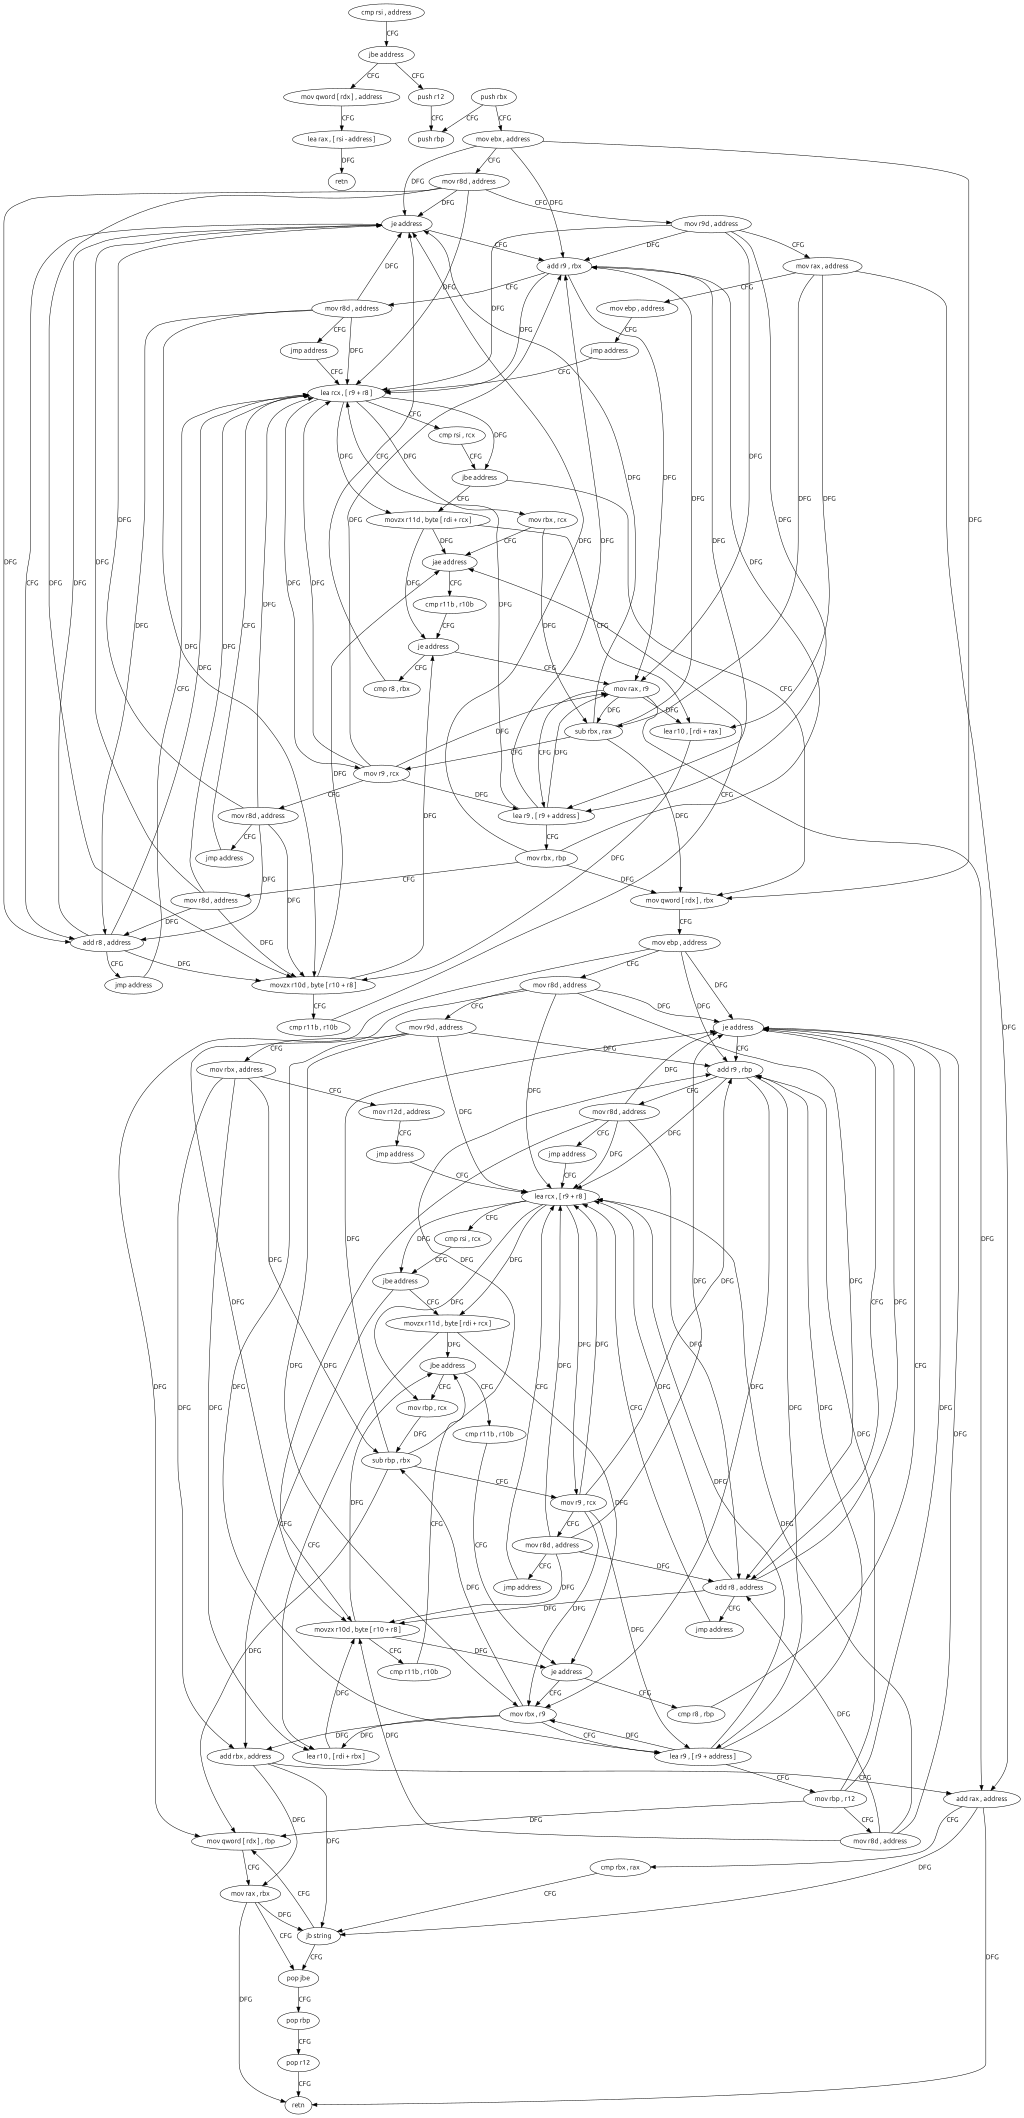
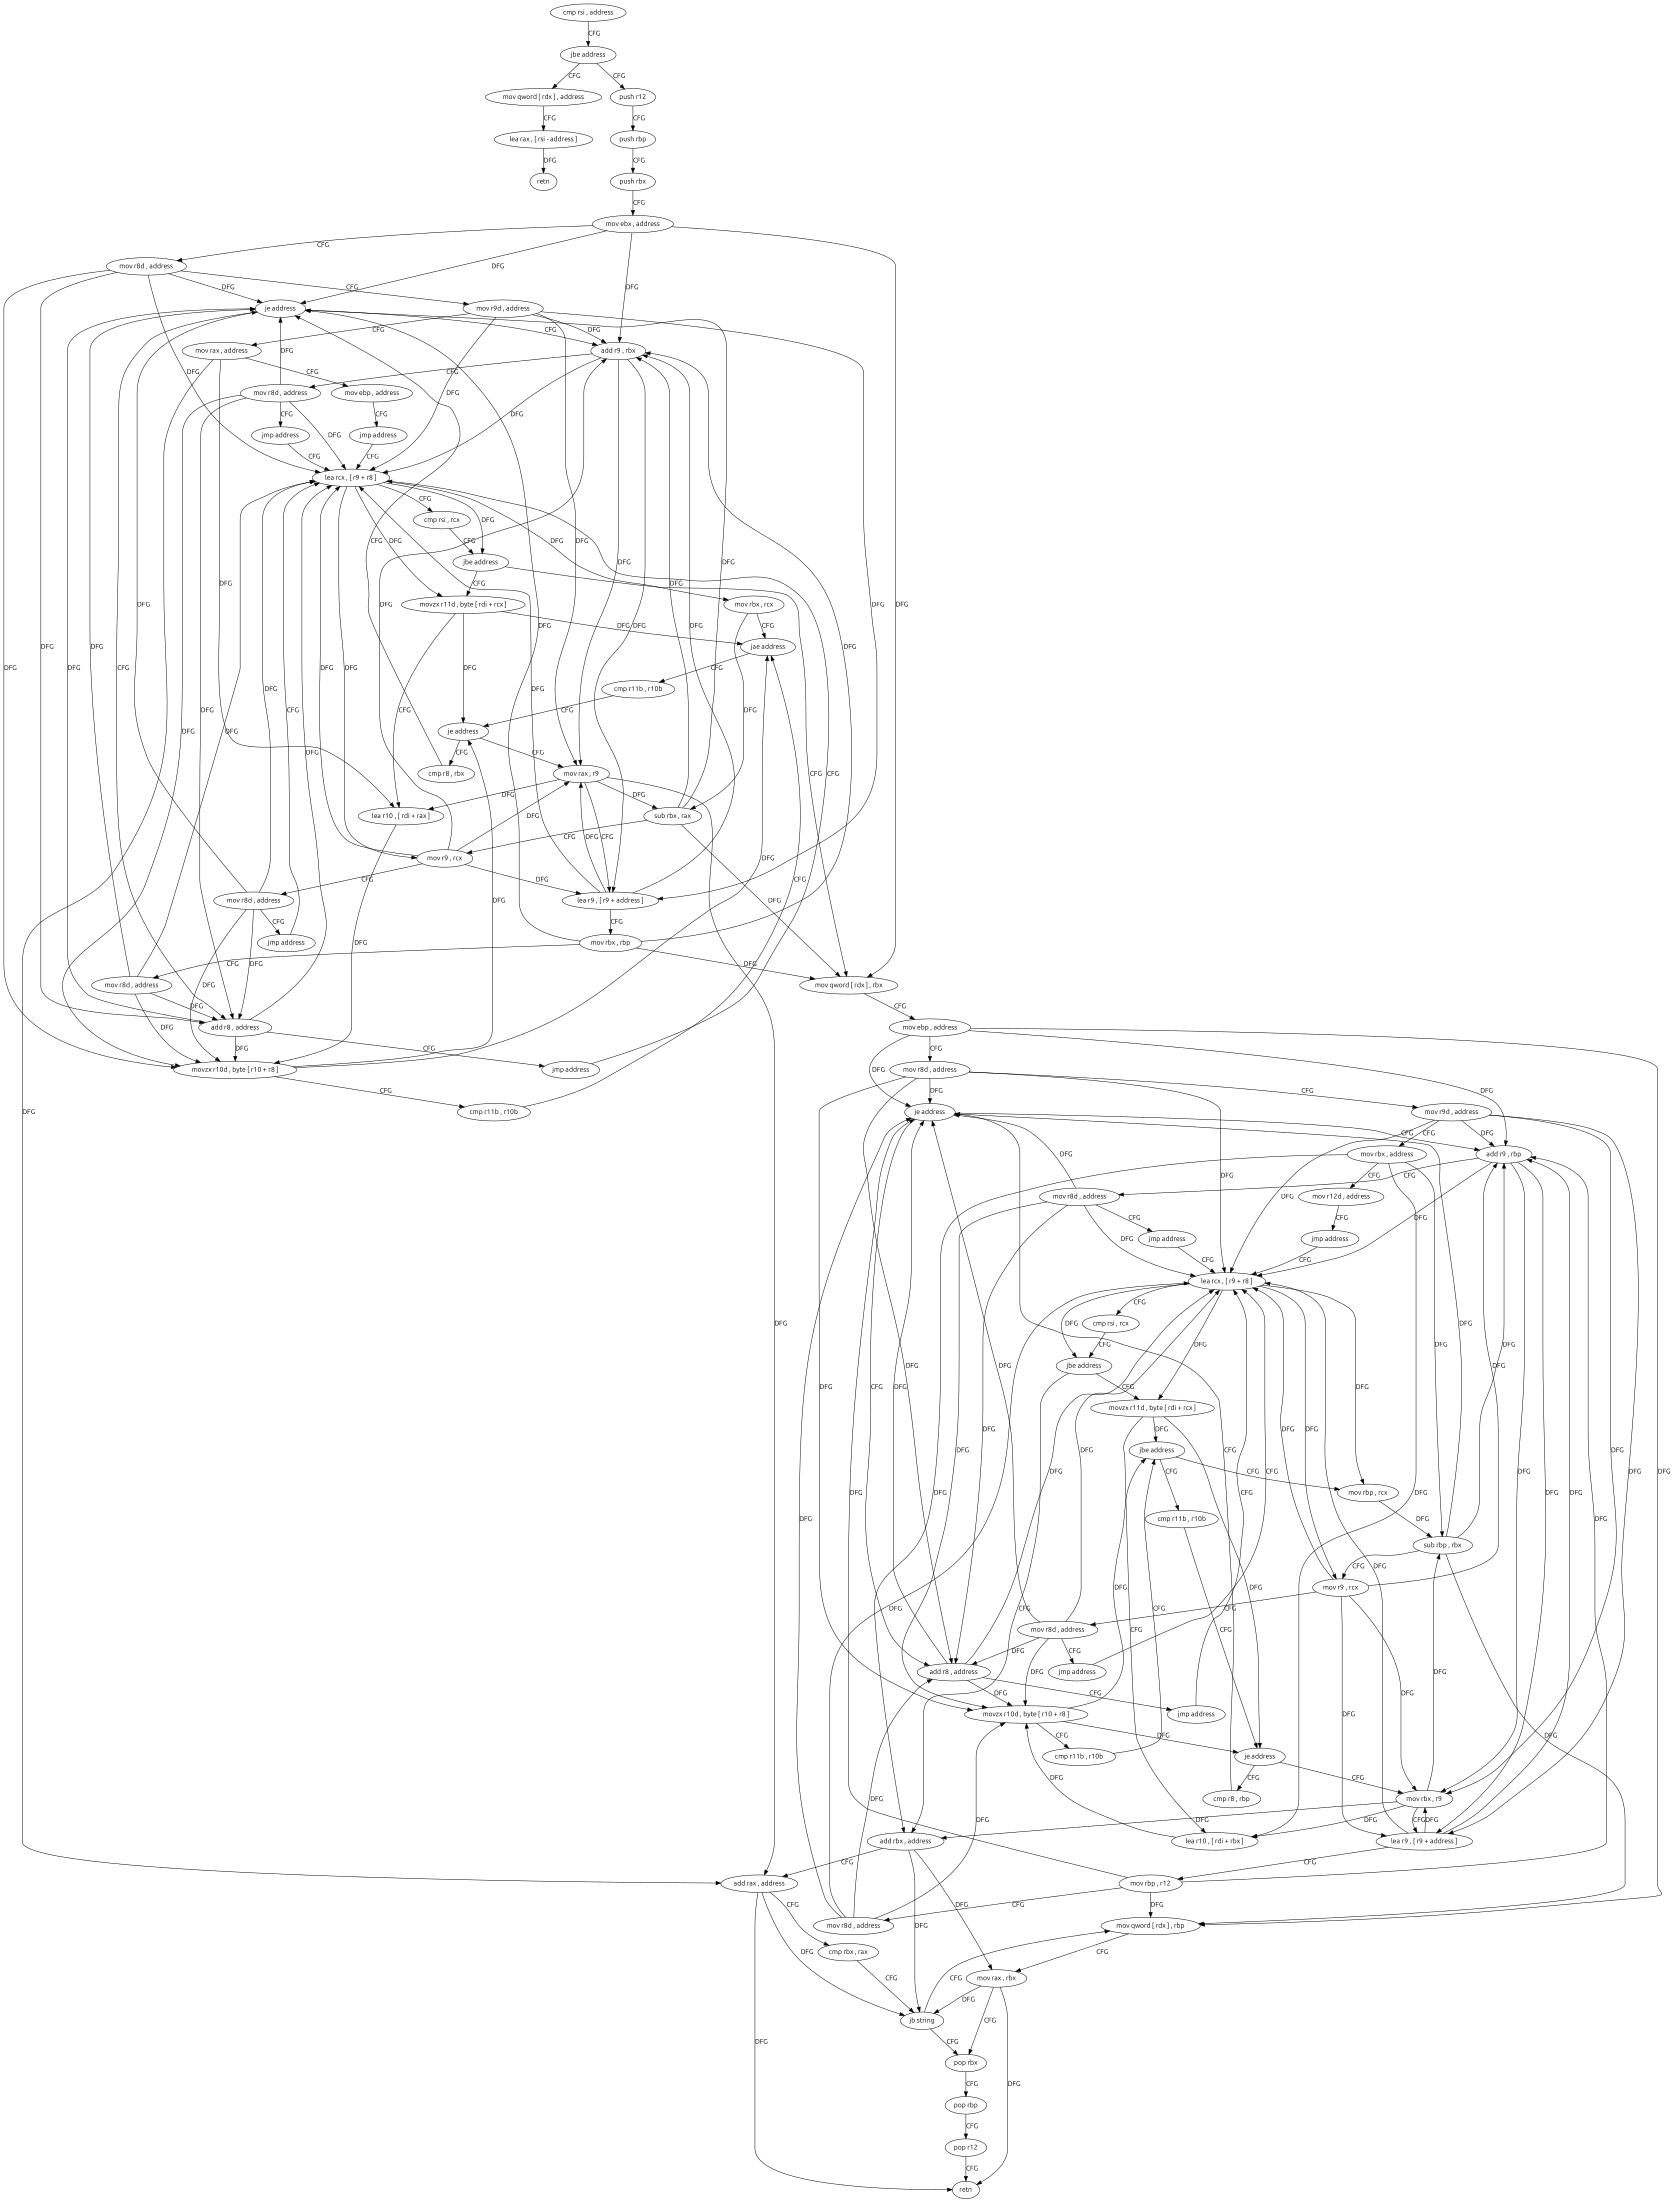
edge "push rbx" -> "push rbp": reversed
edge "mov rax , address" -> "sub rbx , rax": removed, label "DFG"
node "pop jbe": label "pop jbe" -> "pop rbx"
